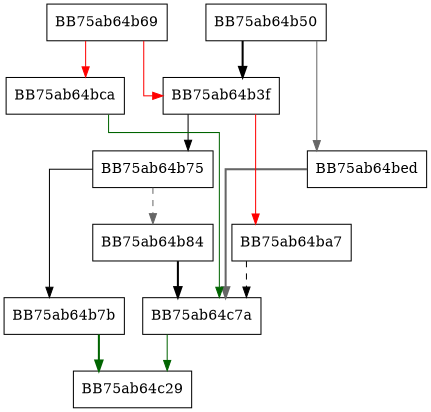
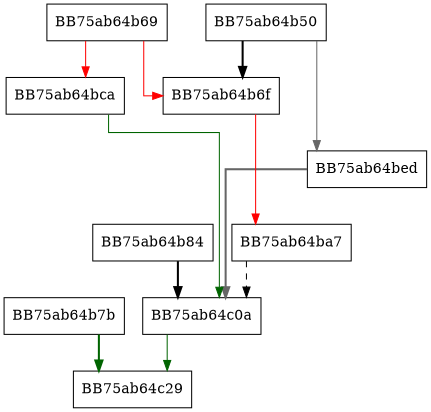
node "BB75ab64b3f": label "BB75ab64b3f" -> "BB75ab64b6f"
node "BB75ab64b75": removed
node "BB75ab64c7a": label "BB75ab64c7a" -> "BB75ab64c0a"
